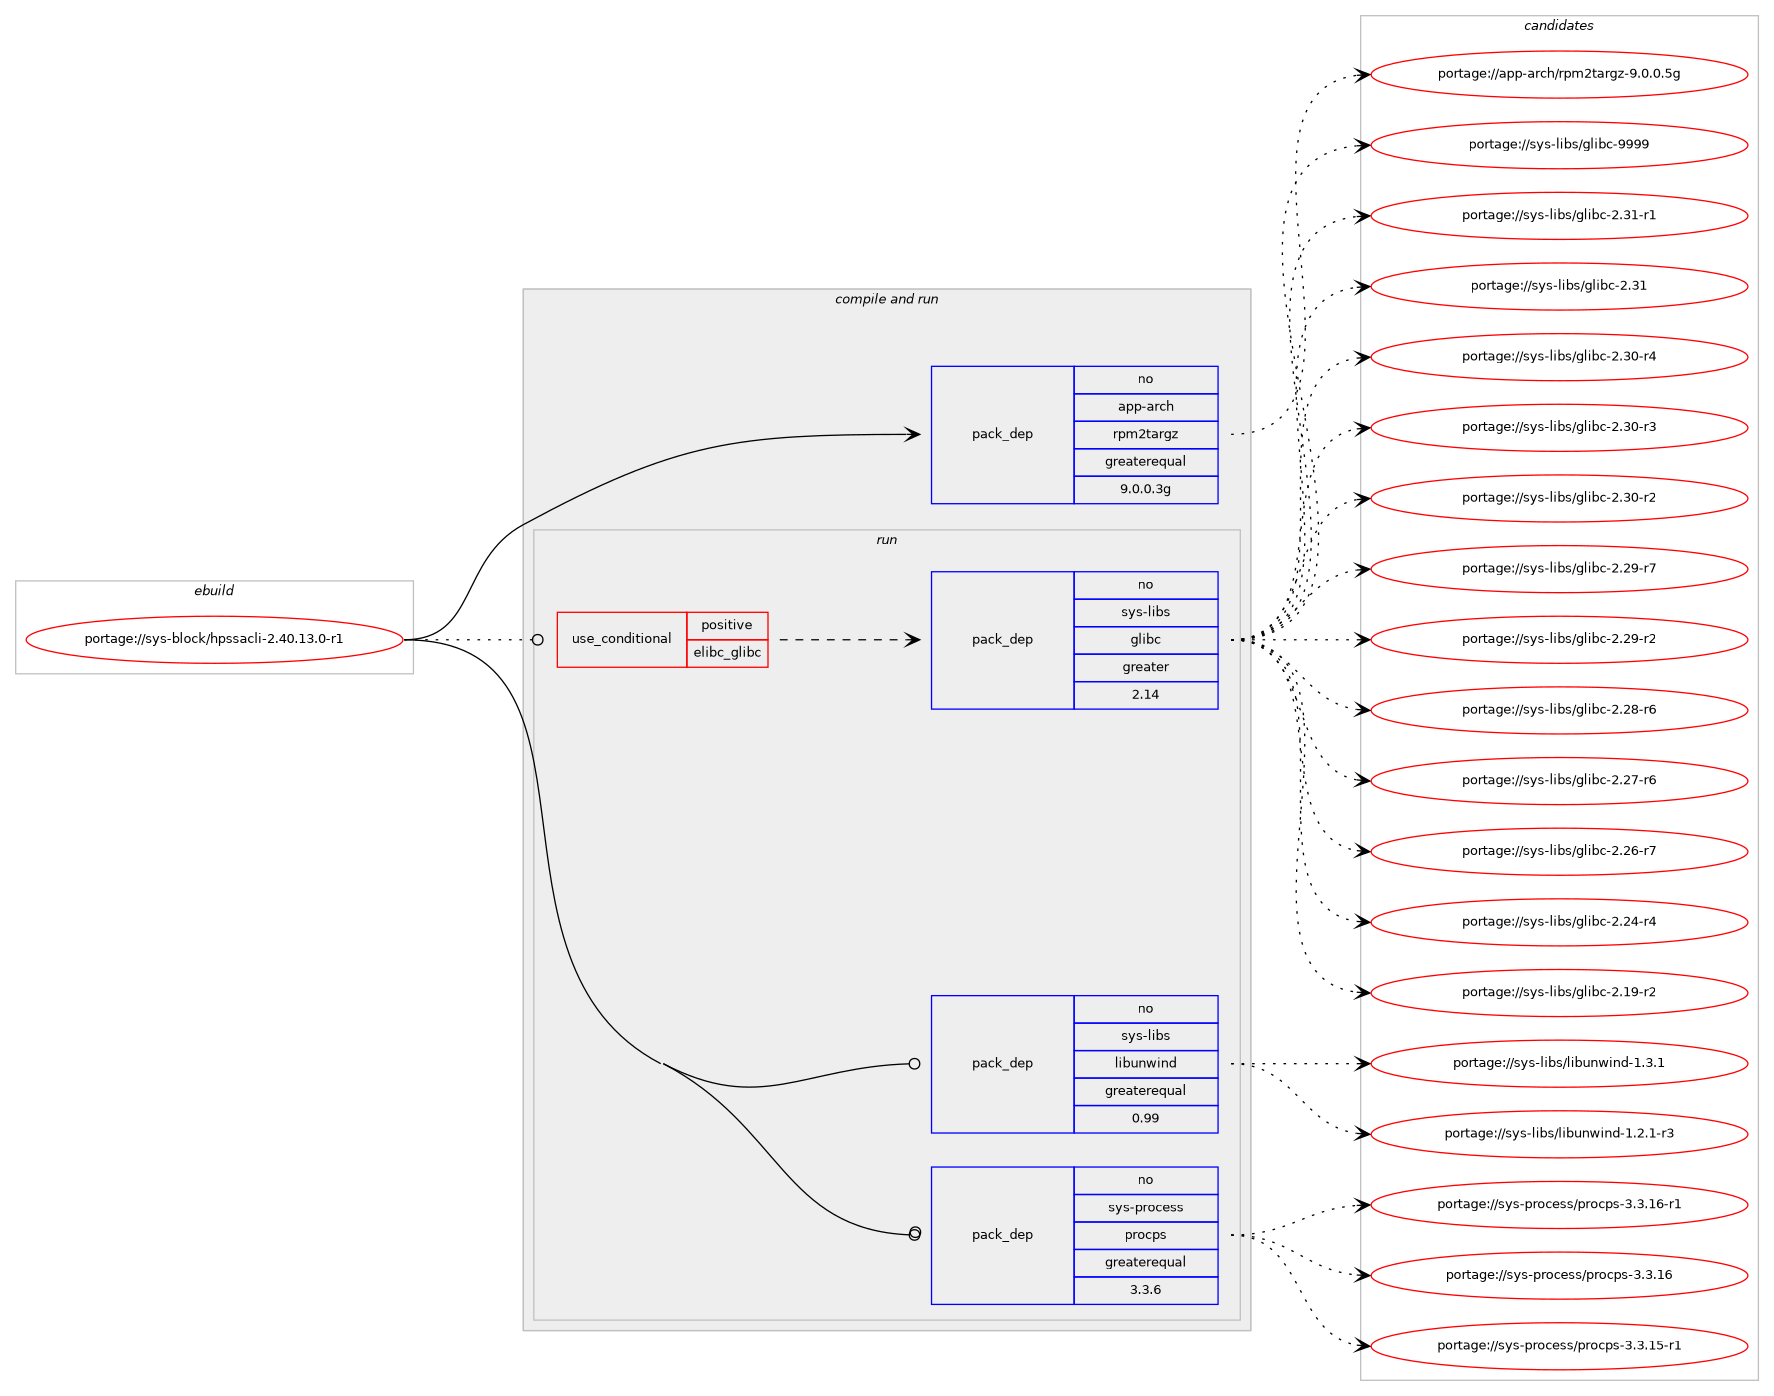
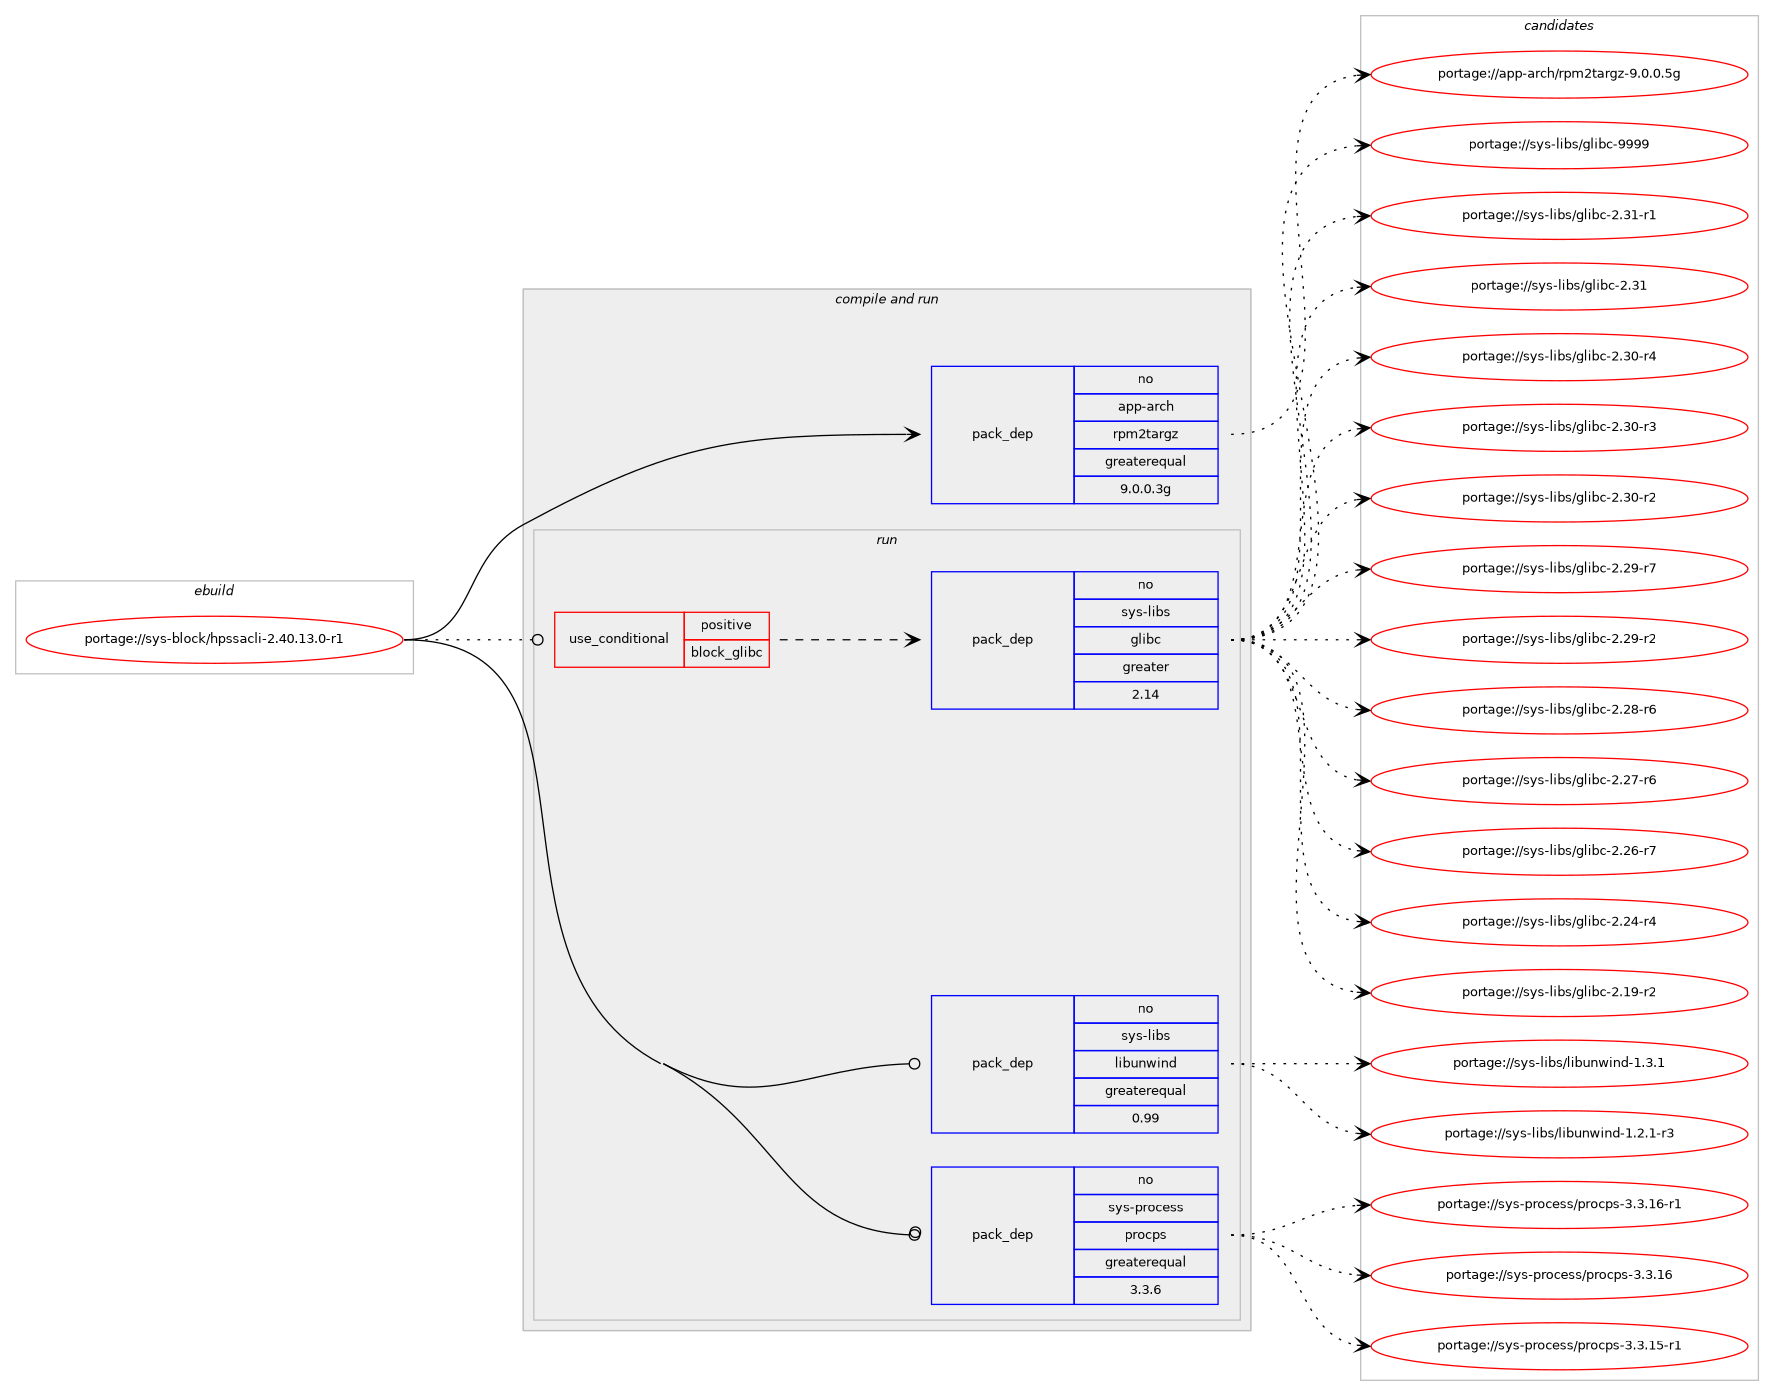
node "use_conditional": text "elibc_glibc" -> "block_glibc"
